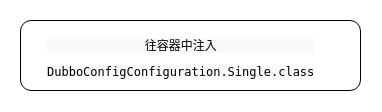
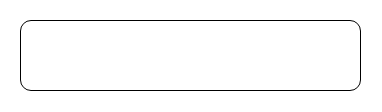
node "往容器中注入DubboConfigConfiguration.Single.class": removed
